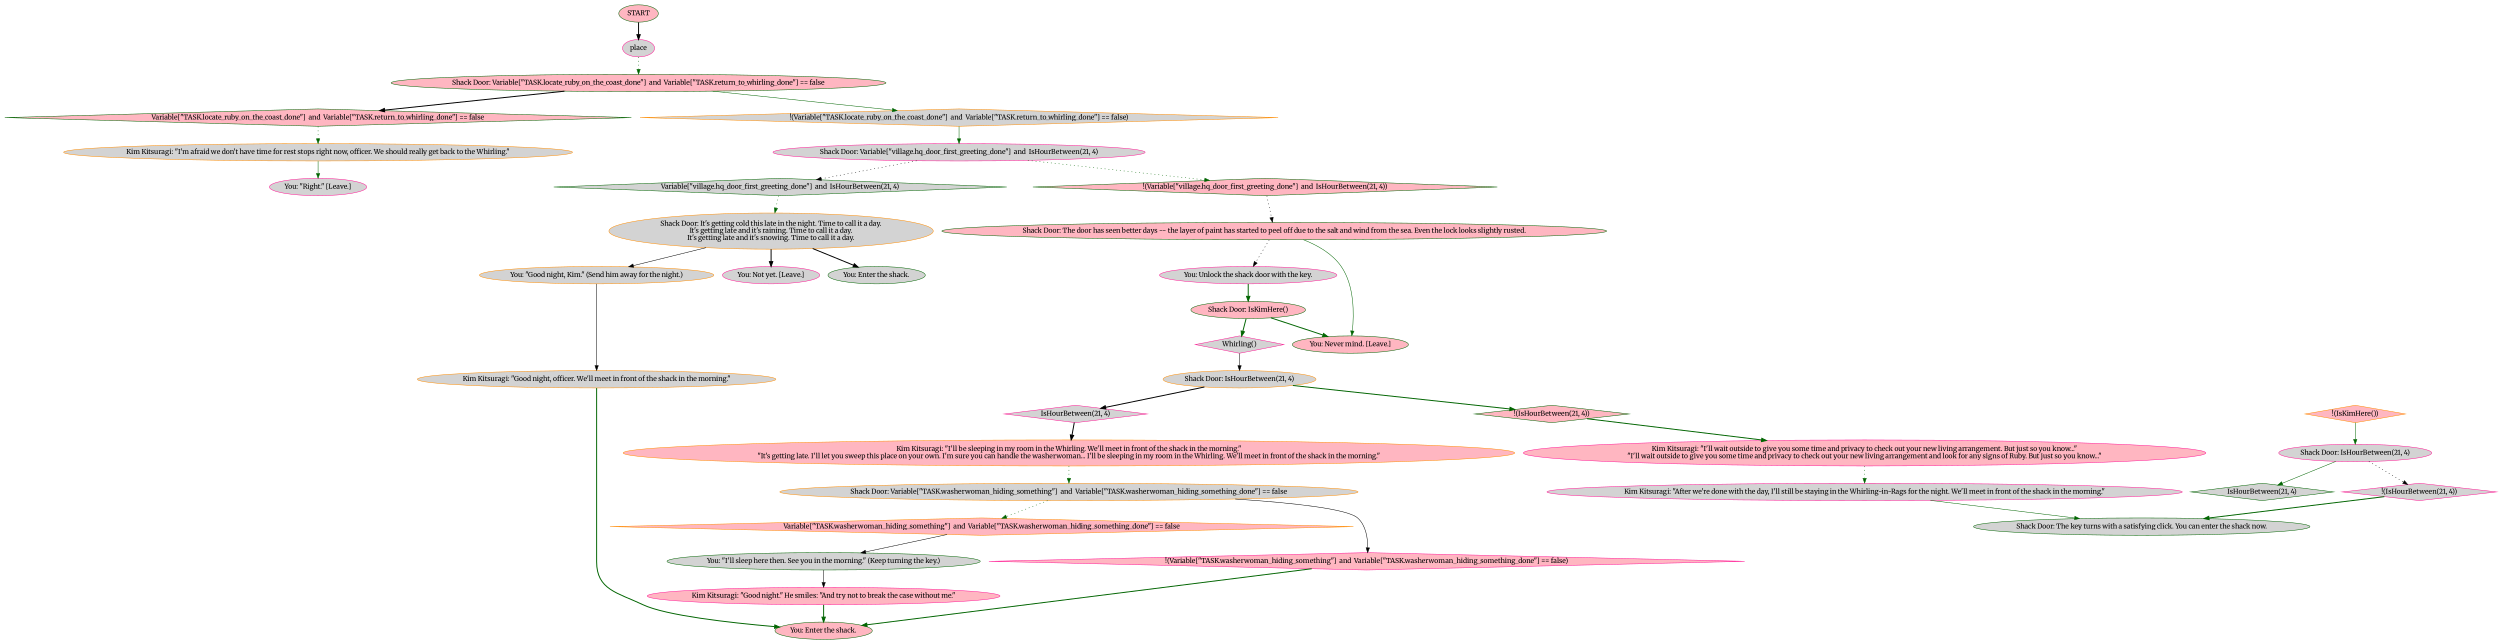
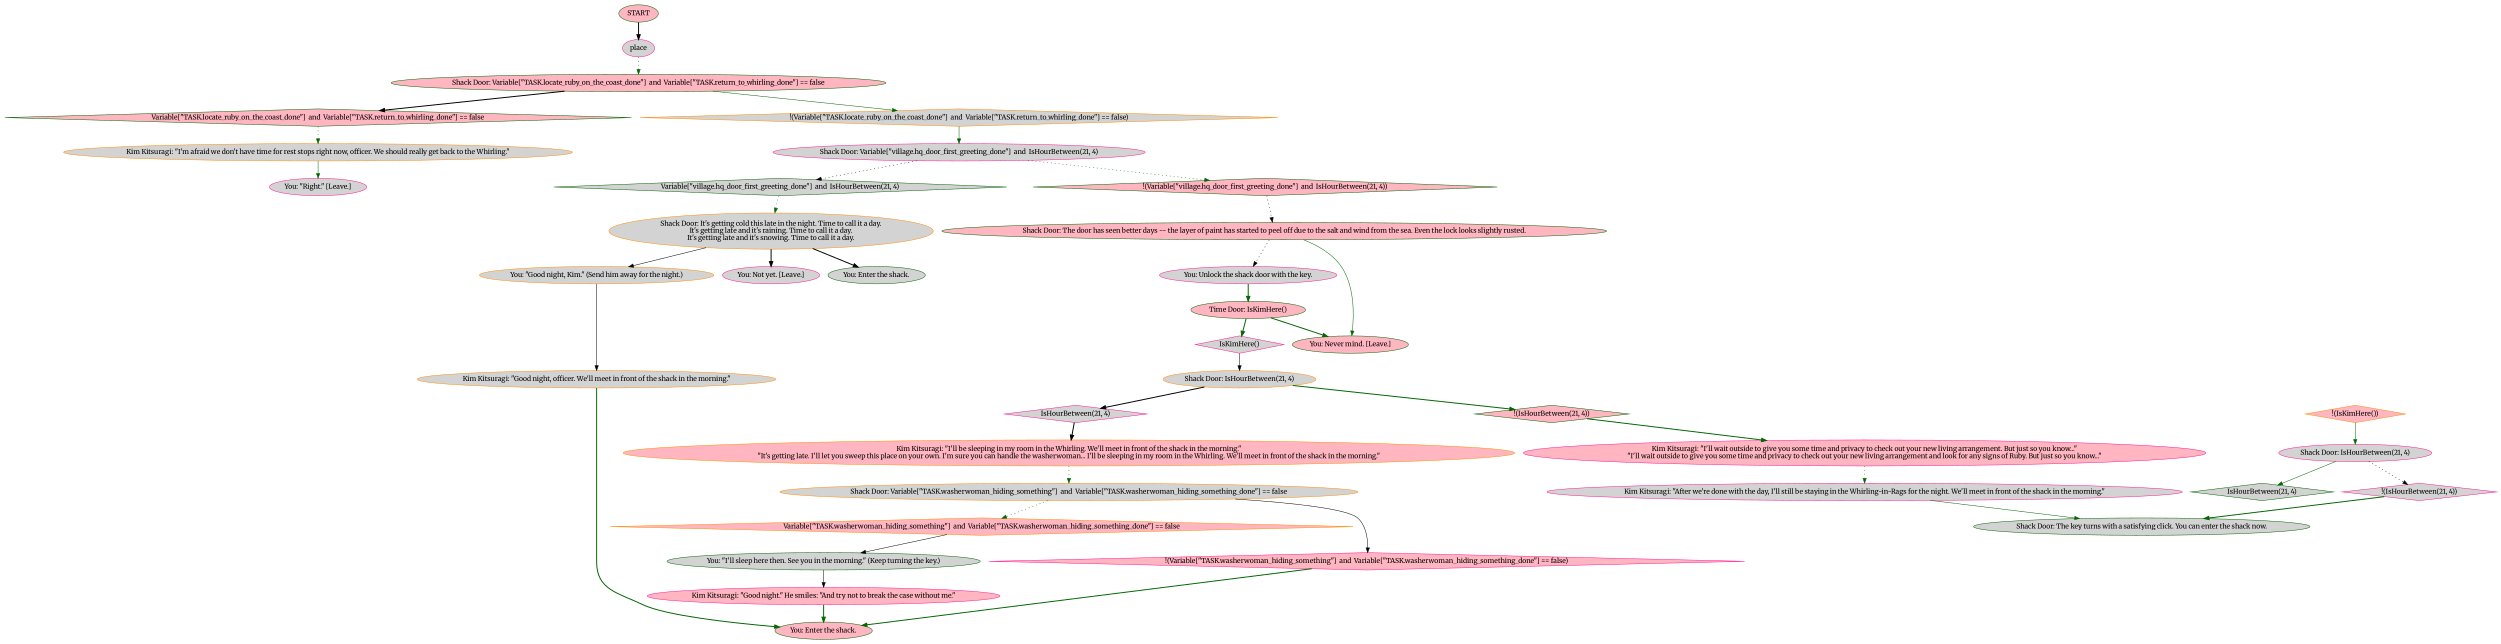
node "Shack Door: IsKimHere()": label "Shack Door: IsKimHere()" -> "Time Door: IsKimHere()"
node "Whirling()": label "Whirling()" -> "IsKimHere()"
